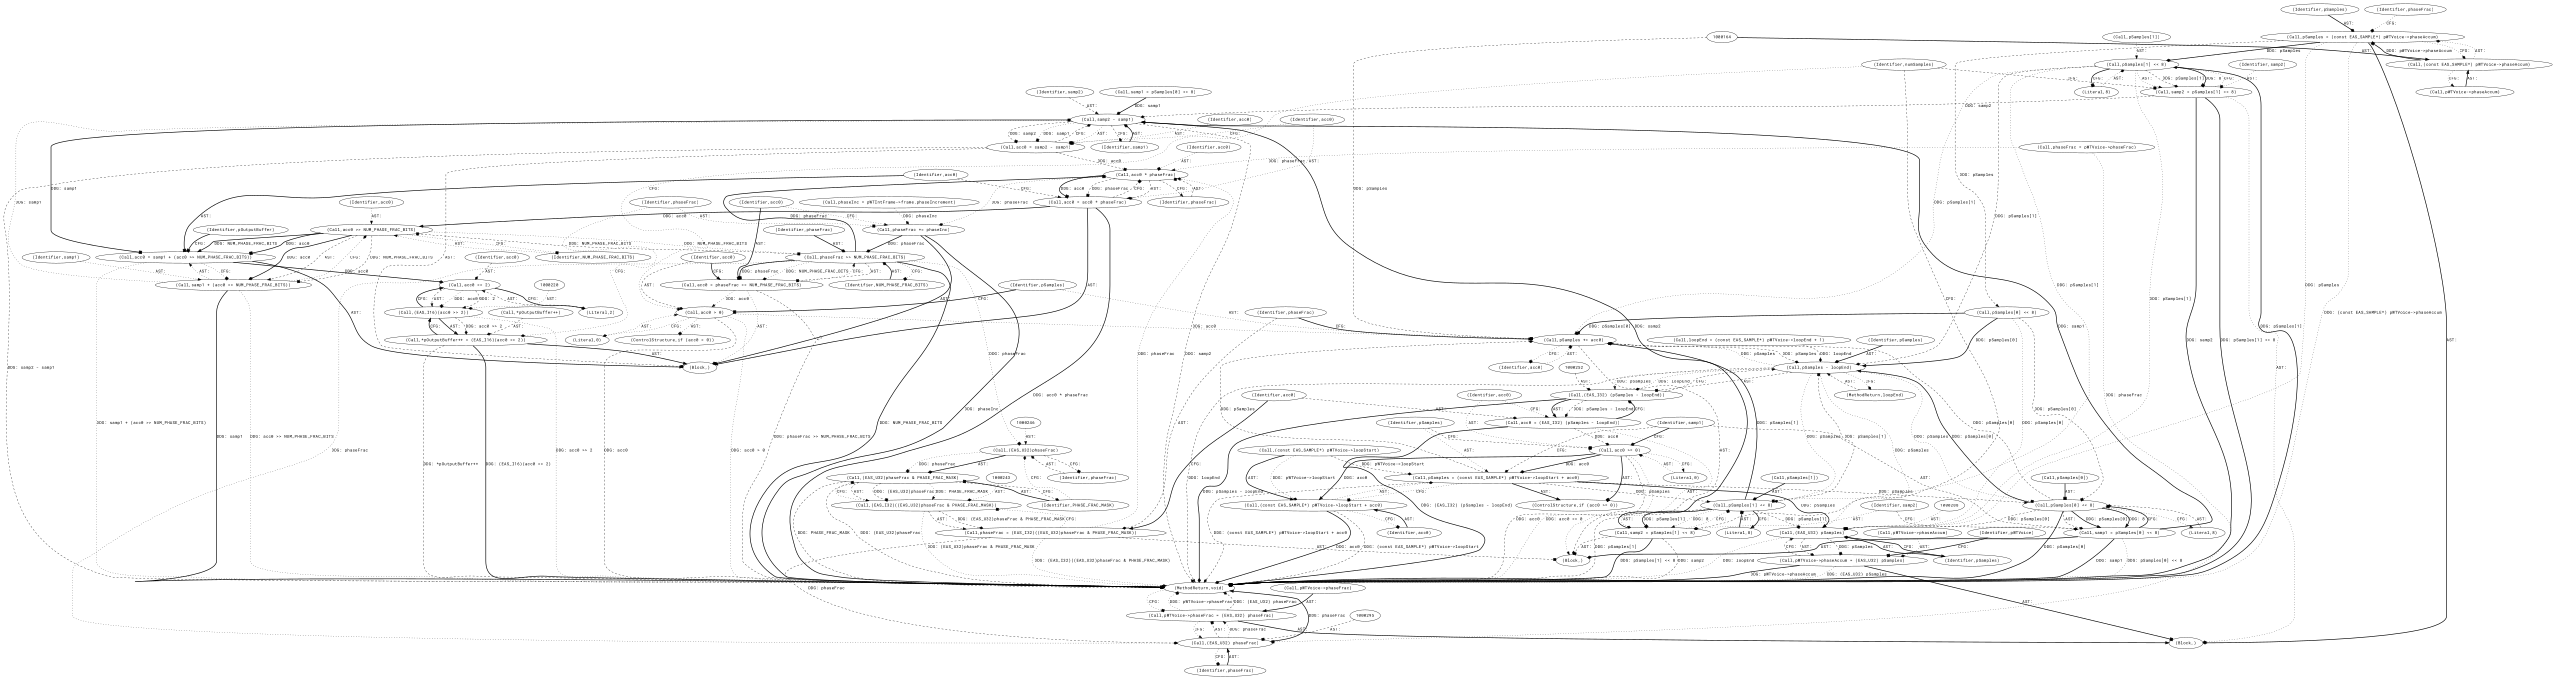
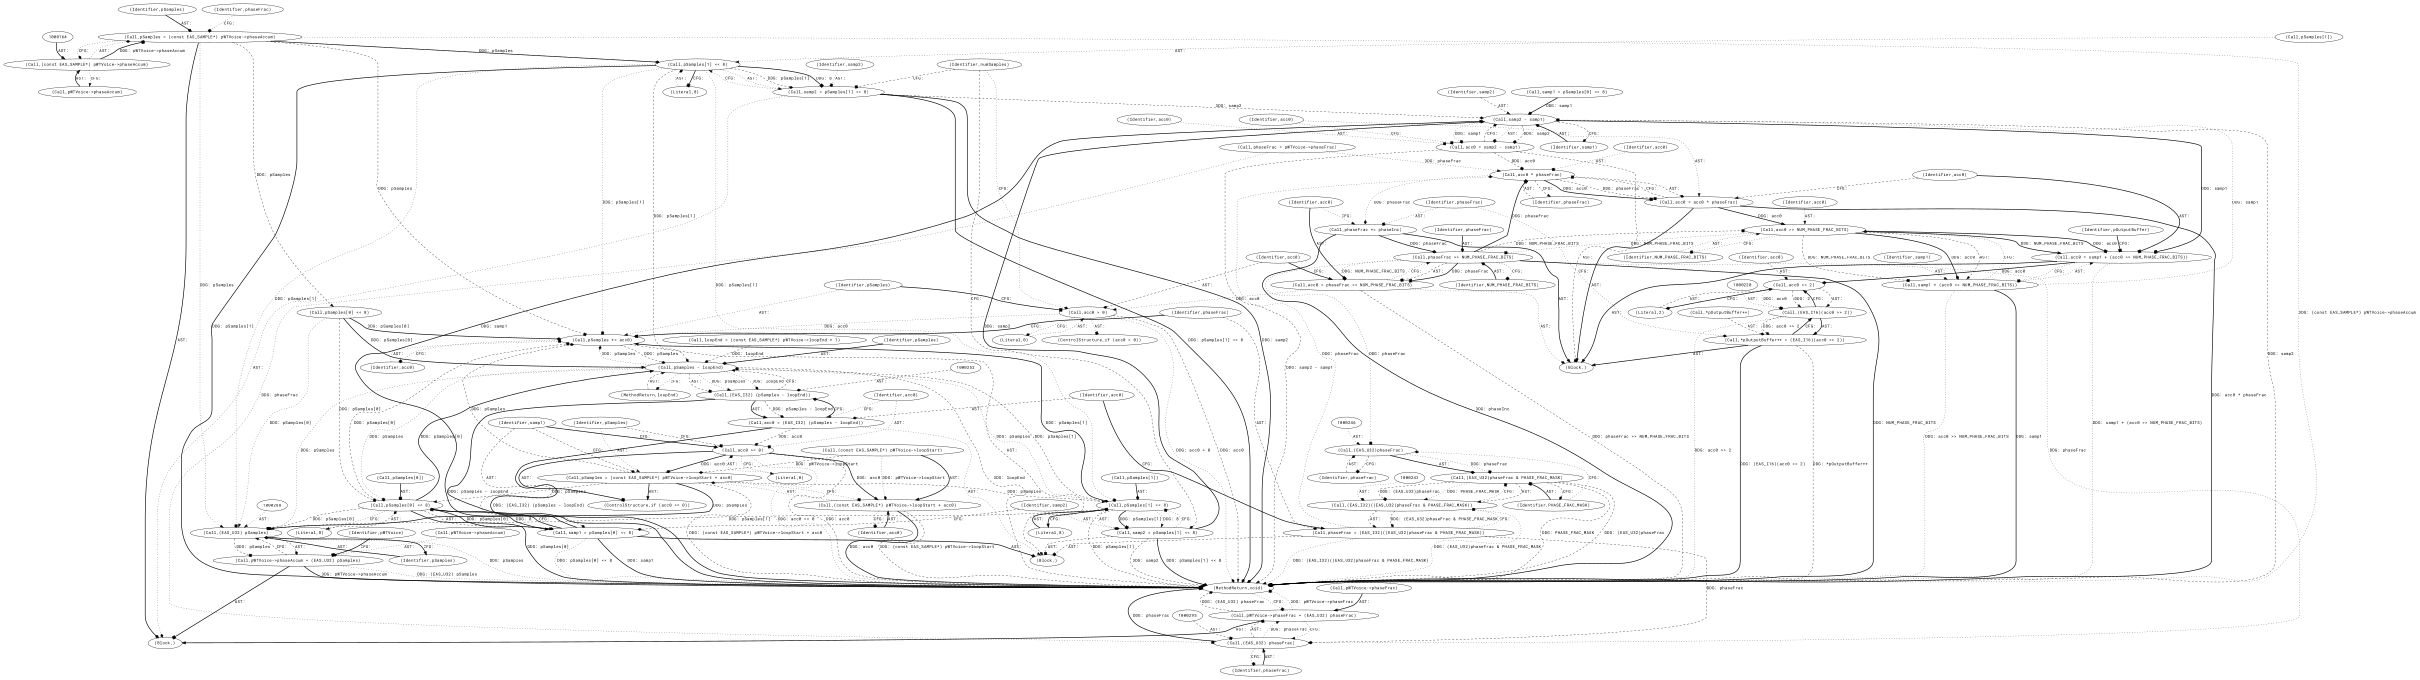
edge "1000164" -> "(Call,pSamples += acc0)": now "(Call,pSamples = (const EAS_SAMPLE*) pWTVoice->phaseAccum)" -> "(Call,pSamples += acc0)"
node "(Call,phaseInc = pWTIntFrame->frame.phaseIncrement)": removed
edge "(Call,(EAS_U32) pSamples)" -> "(MethodReturn,void)": label "DDG: loopEnd" -> "DDG: pSamples"
